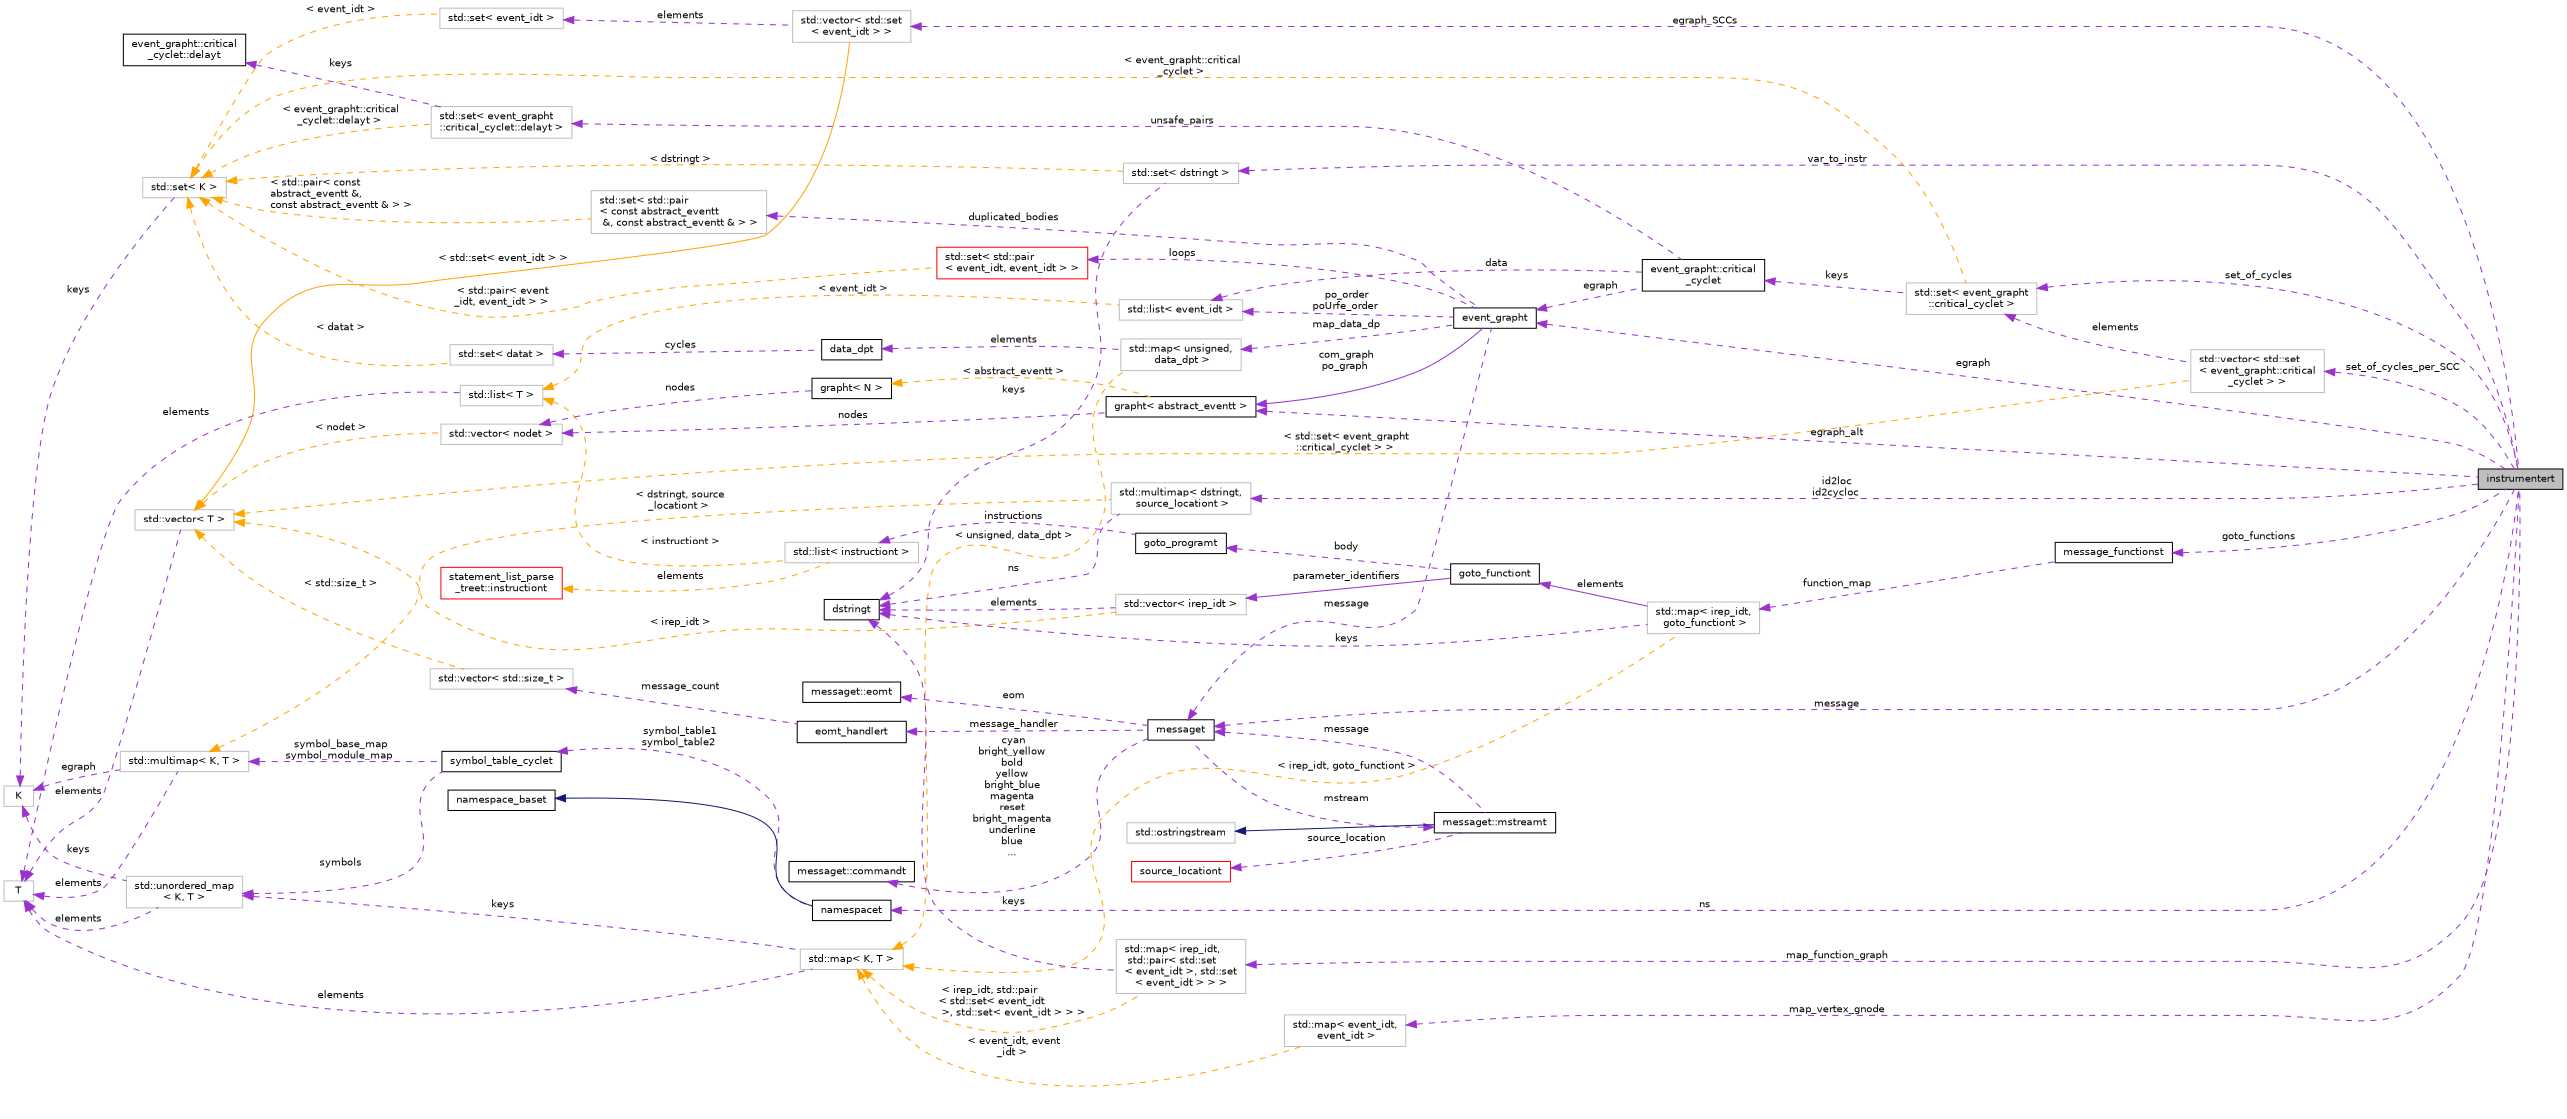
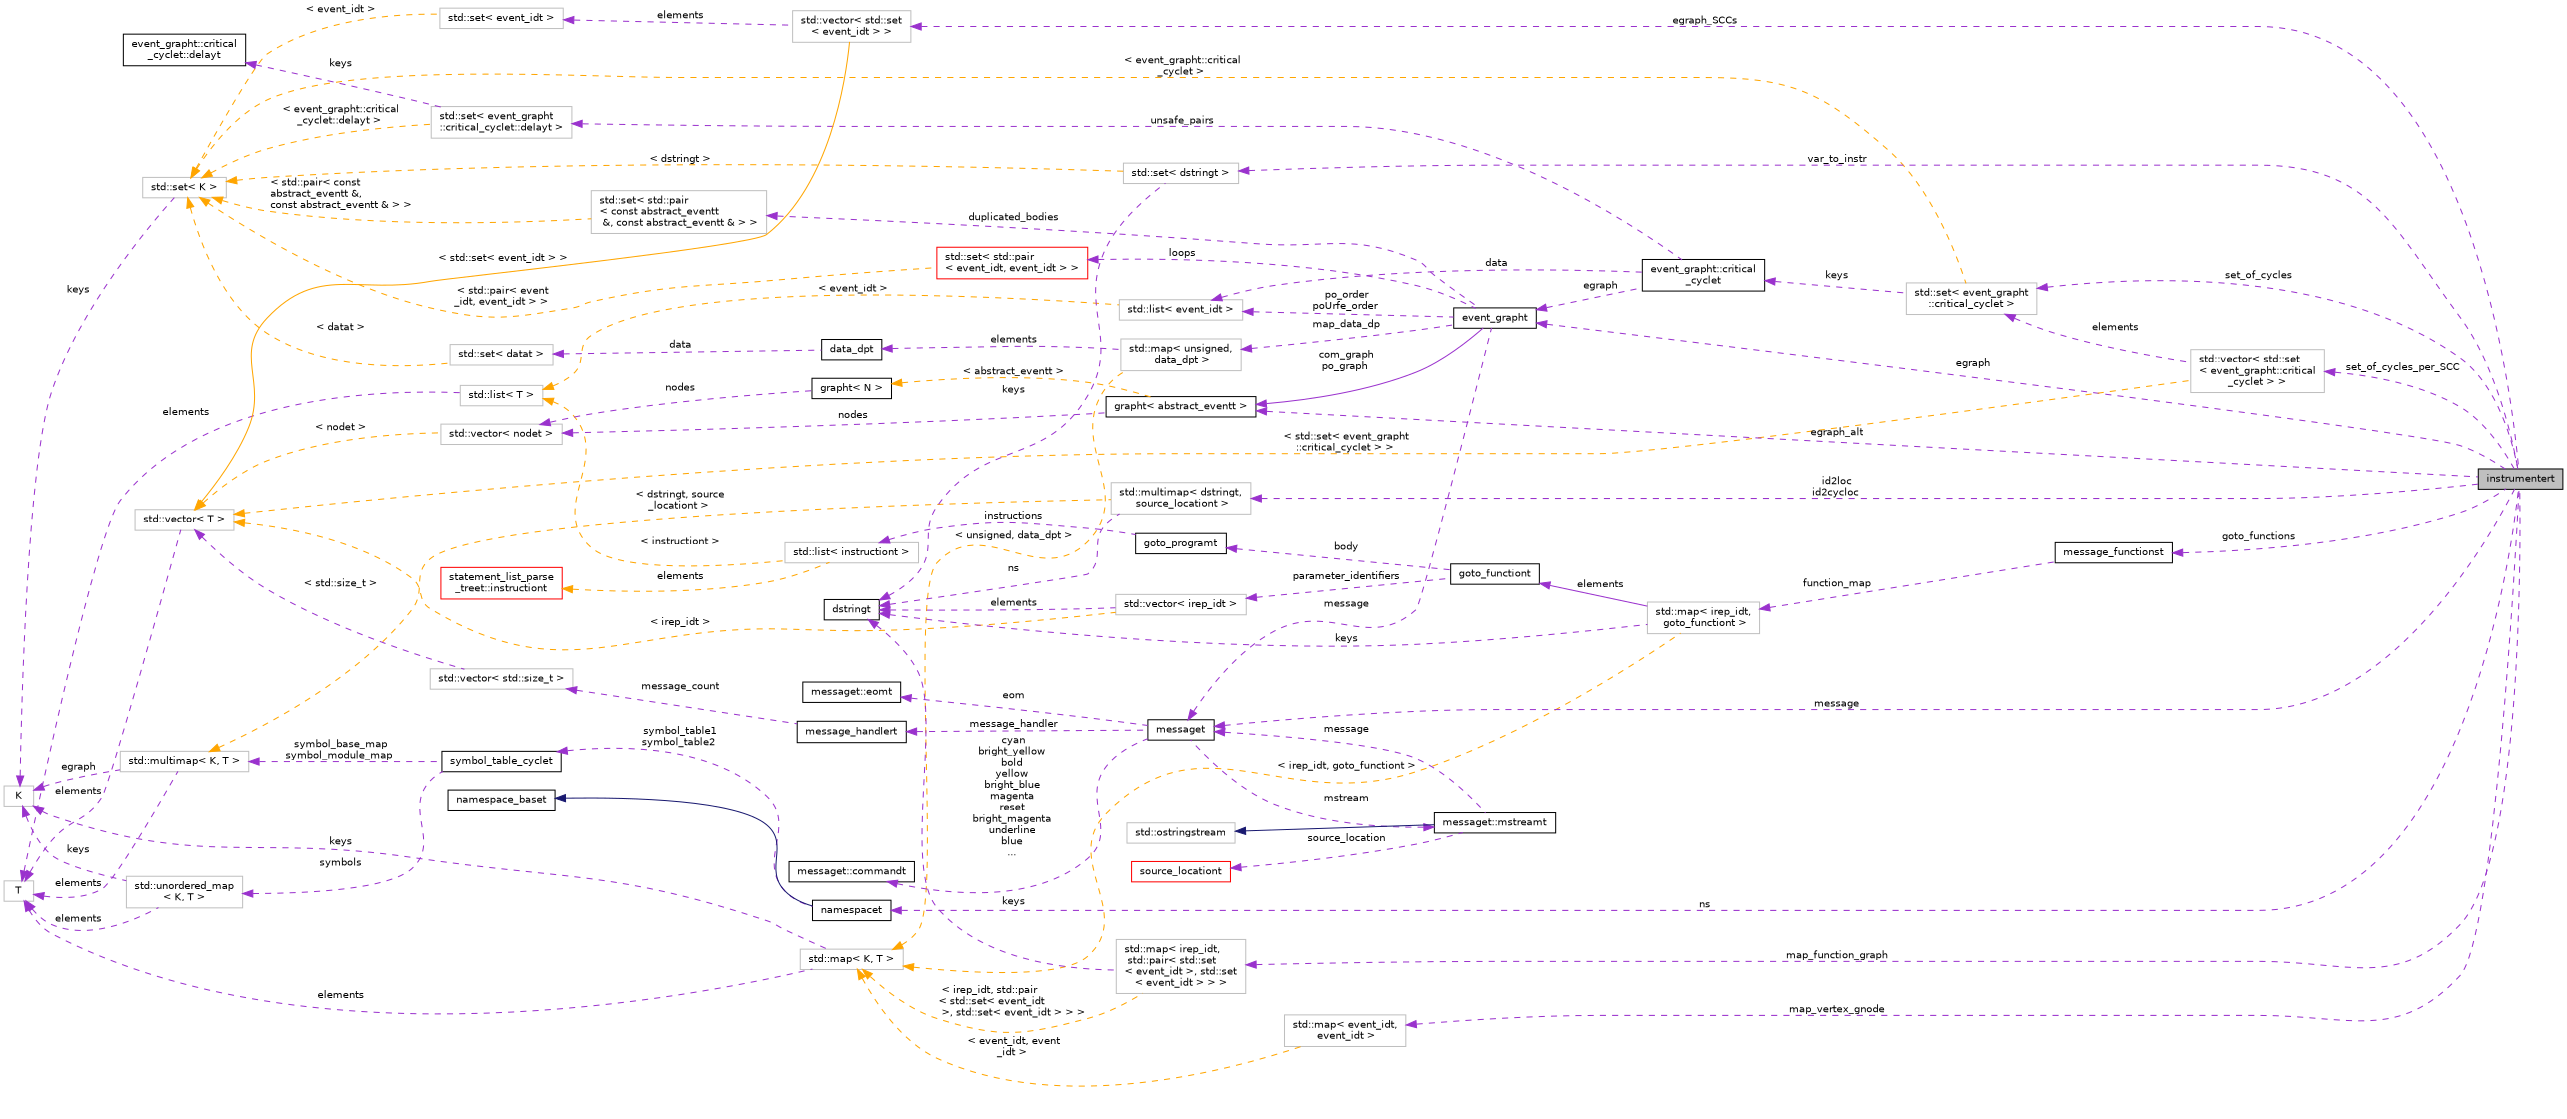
edge "data_dpt" -> "std::set< datat >": label " cycles" -> " data"
edge "goto_functiont" -> "std::vector< irep_idt >": style solid -> dashed
edge "std::vector< std::size_t >" -> "std::vector< T >": color orange -> darkorchid3
node "eomt_handlert": label "eomt_handlert" -> "message_handlert"
edge "std::map< K, T >" -> "std::unordered_map < K, T >": now "std::map< K, T >" -> "K"
